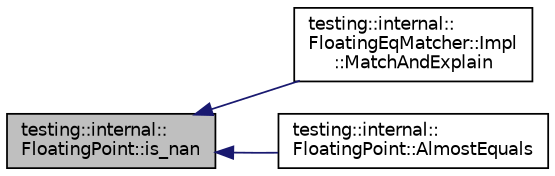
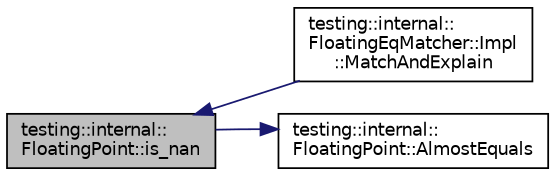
edge "testing::internal:: FloatingPoint::AlmostEquals" -> "testing::internal:: FloatingPoint::is_nan": reversed
